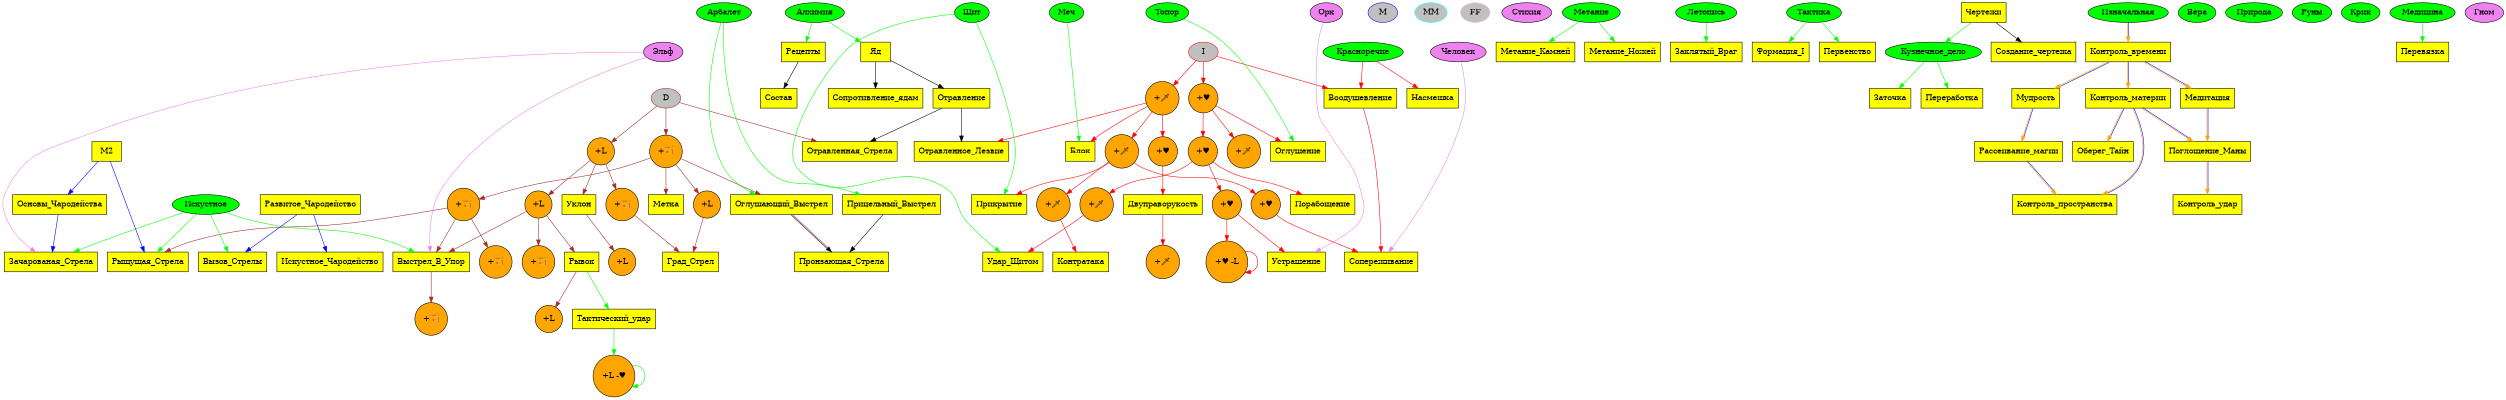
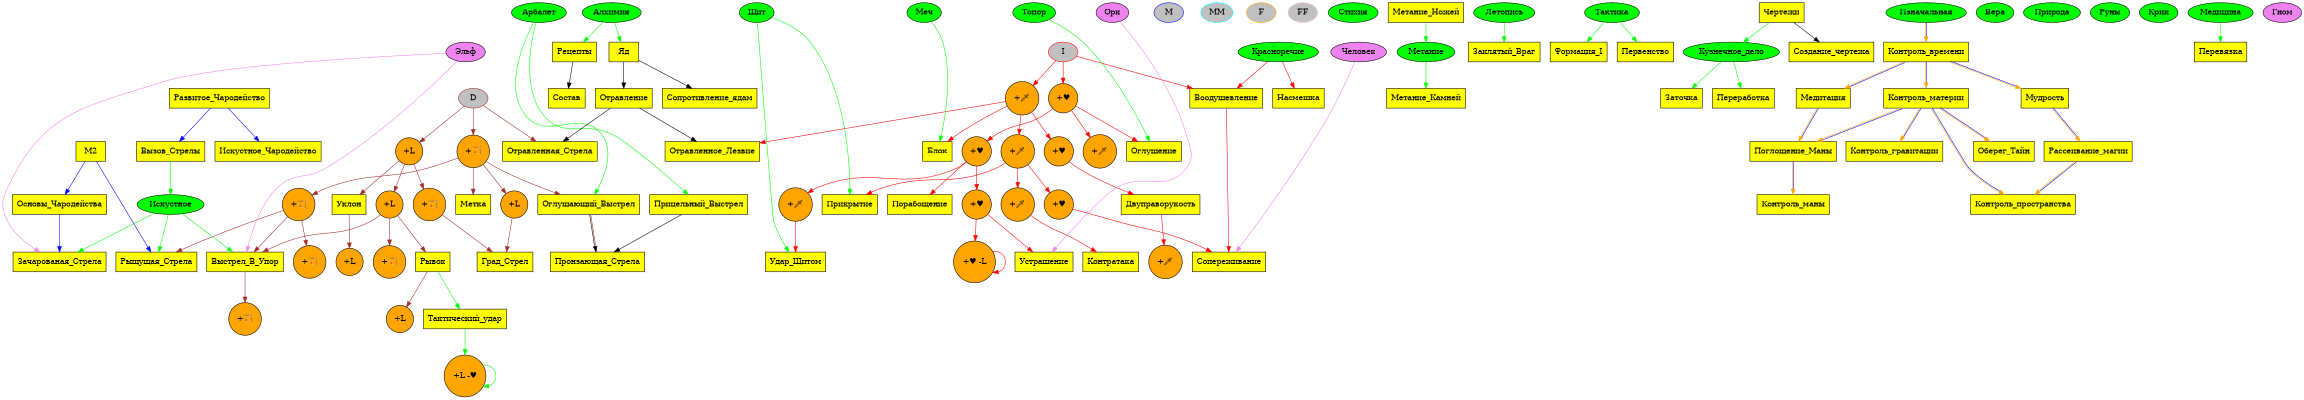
node "F": added
node "Стихия": fillcolor violet -> green
edge "Метание" -> "Метание_Ножей": reversed
node "Контроль_гравитации": added
node "Контроль_удар": label "Контроль_удар" -> "Контроль_маны"
edge "Искустное" -> "Вызов_Стрелы": reversed
